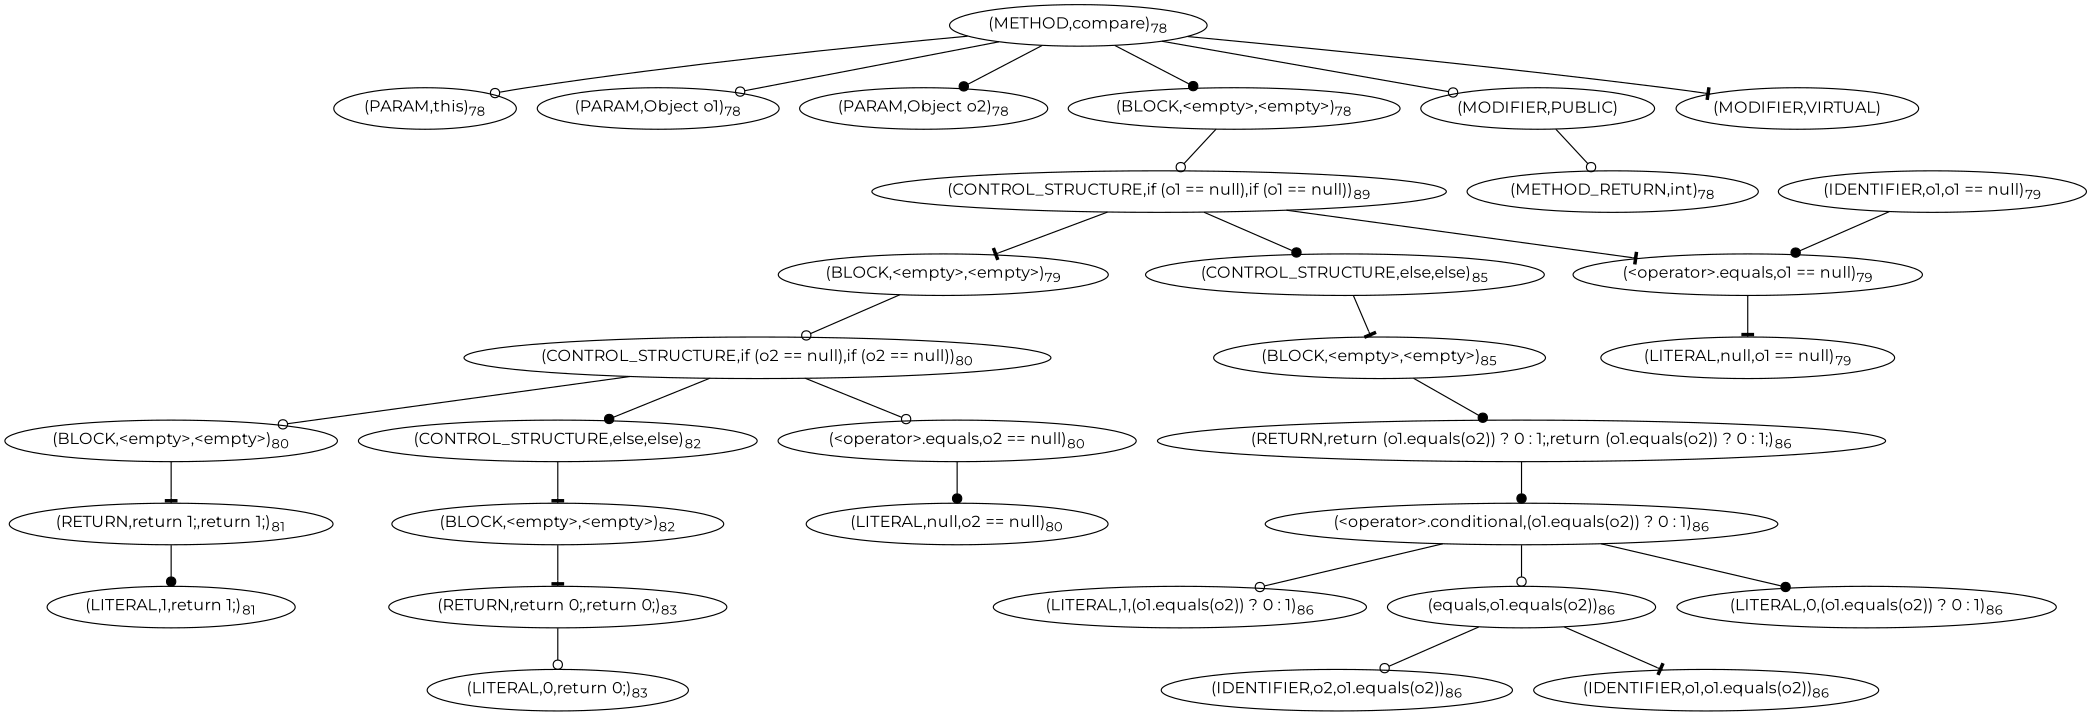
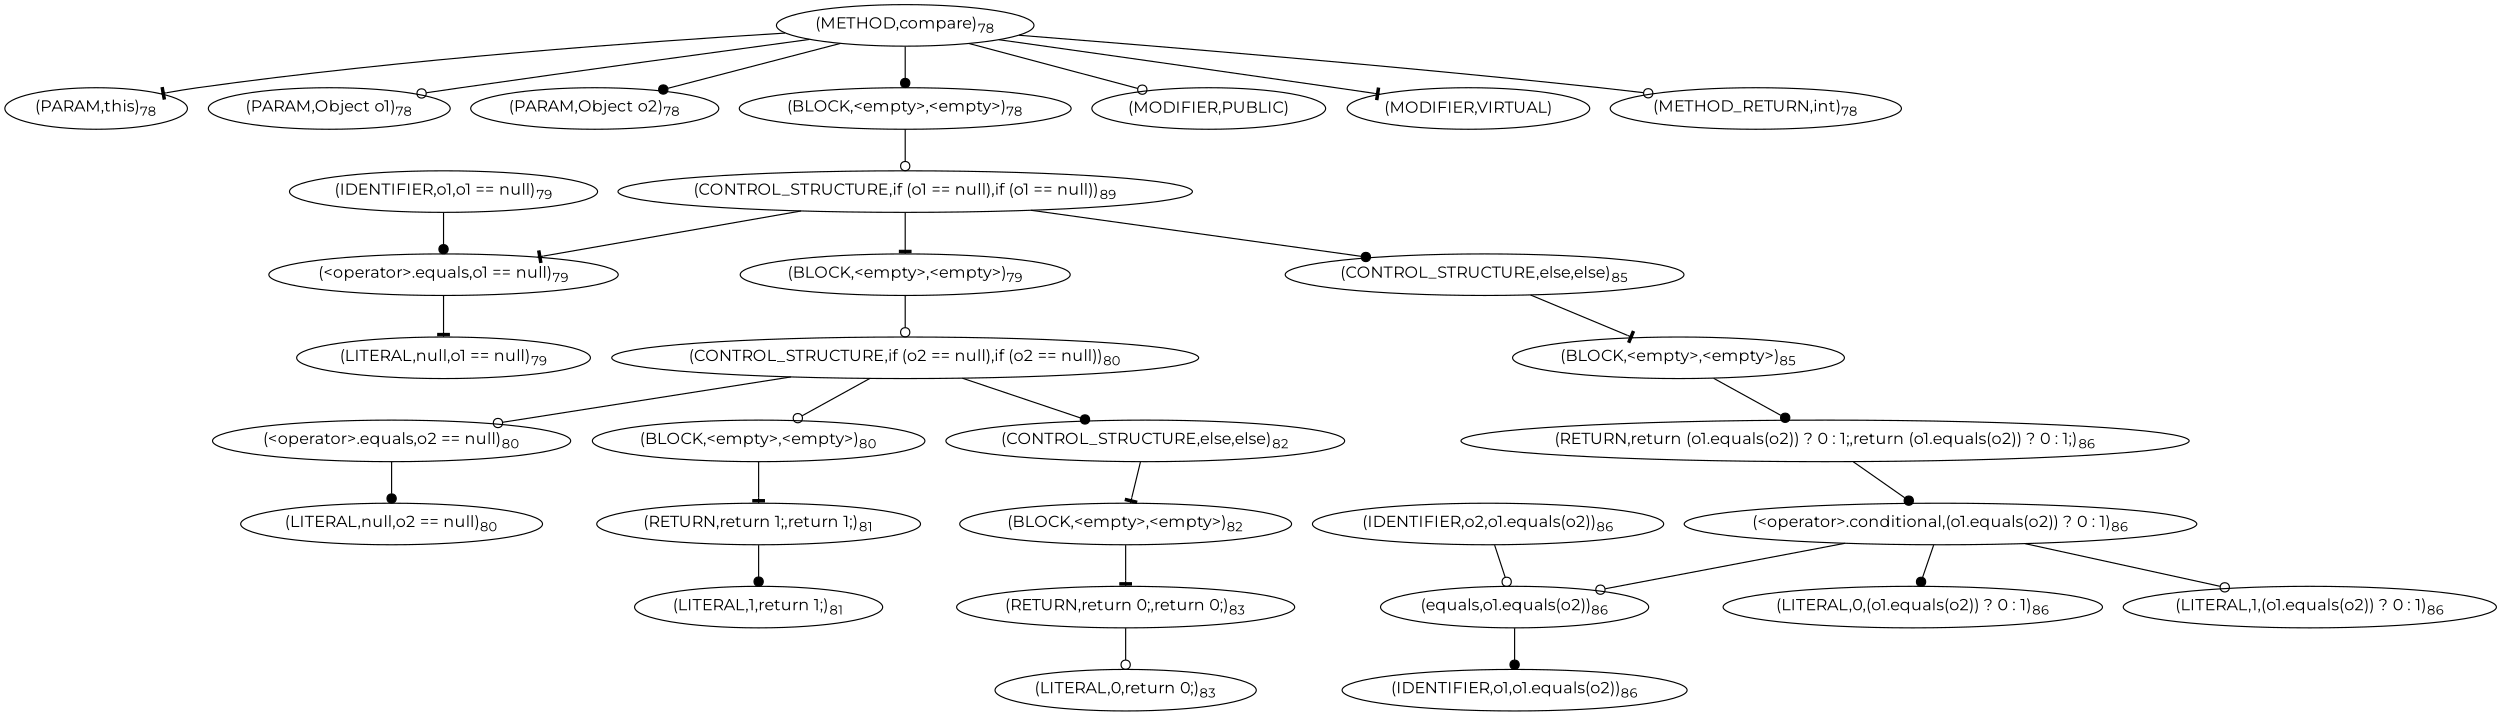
edge "(METHOD,compare)" -> "(PARAM,this)": arrowhead odot -> tee
edge "(MODIFIER,PUBLIC)" -> "(METHOD_RETURN,int)": now "(METHOD,compare)" -> "(METHOD_RETURN,int)"
edge "(equals,o1.equals(o2))" -> "(IDENTIFIER,o2,o1.equals(o2))": reversed
edge "(equals,o1.equals(o2))" -> "(IDENTIFIER,o1,o1.equals(o2))": arrowhead tee -> dot
